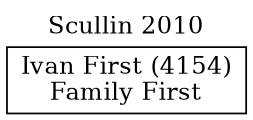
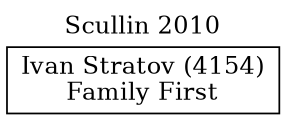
node "Ivan First (4154) Family First": label "Ivan First (4154) Family First" -> "Ivan Stratov (4154) Family First"
